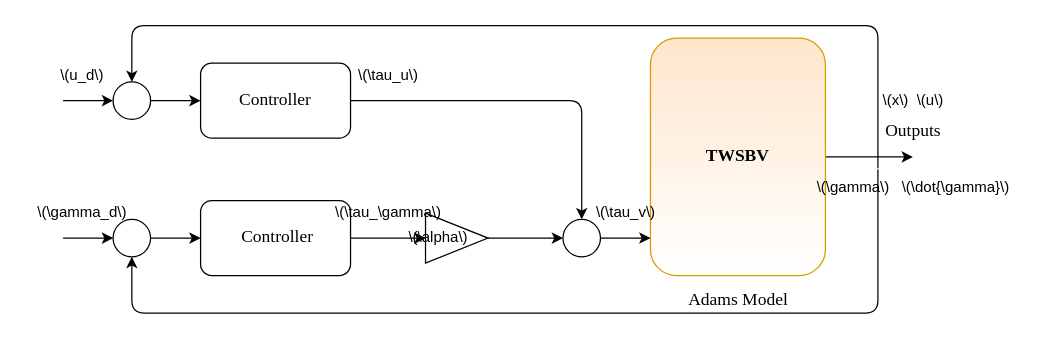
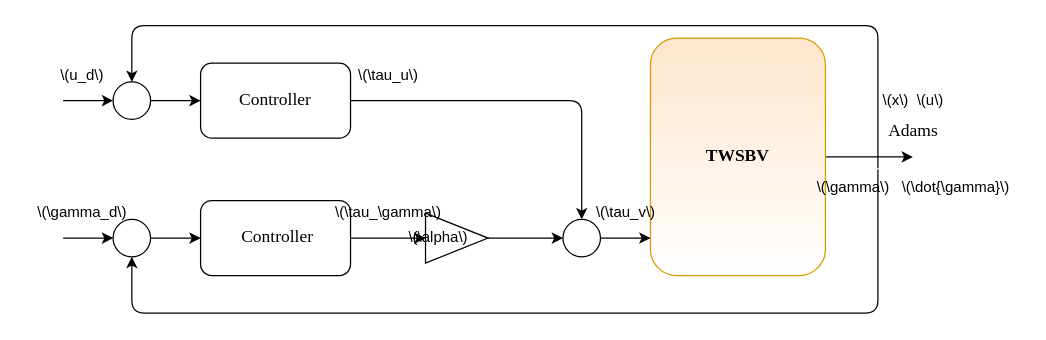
node "Outputs": label "Outputs" -> "Adams"
node "Adams Model": removed
